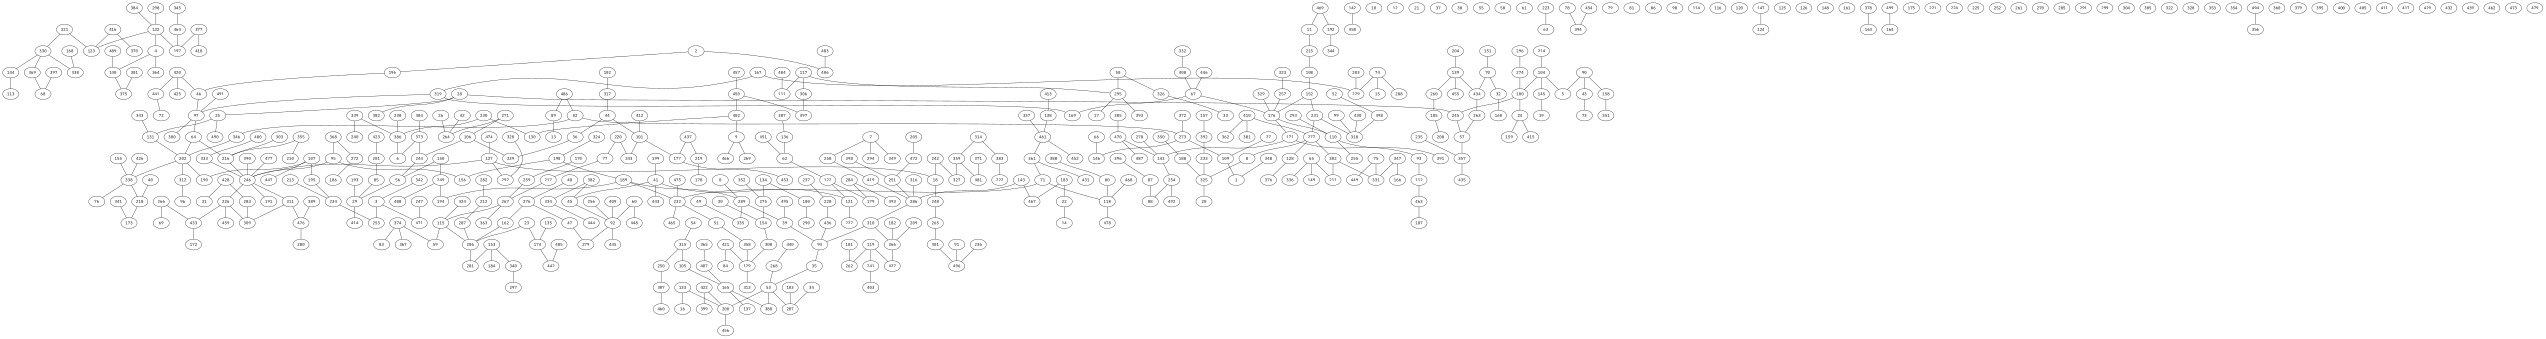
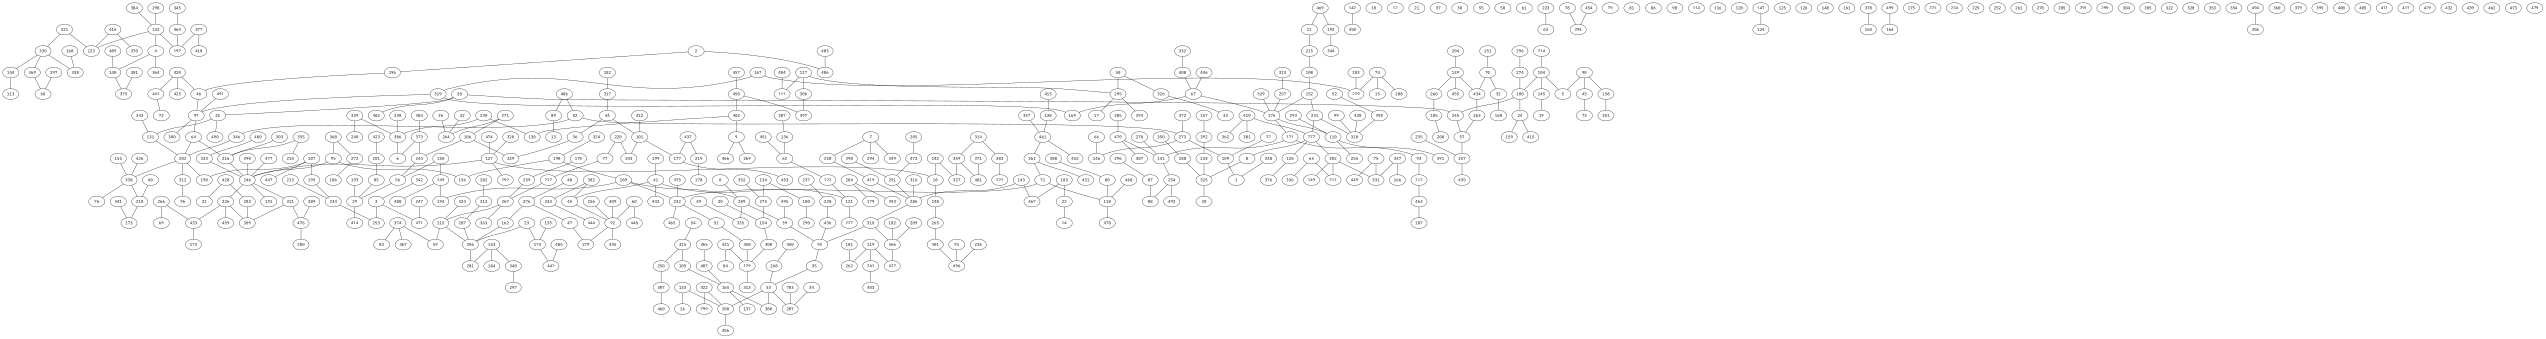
edge "320" -- "292": now "320" -- "127"
edge "65" -- "149": now "302" -- "149"
edge "122" -- "179": removed
node "103": label "103" -> "703"
node "399": label "399" -> "799"
